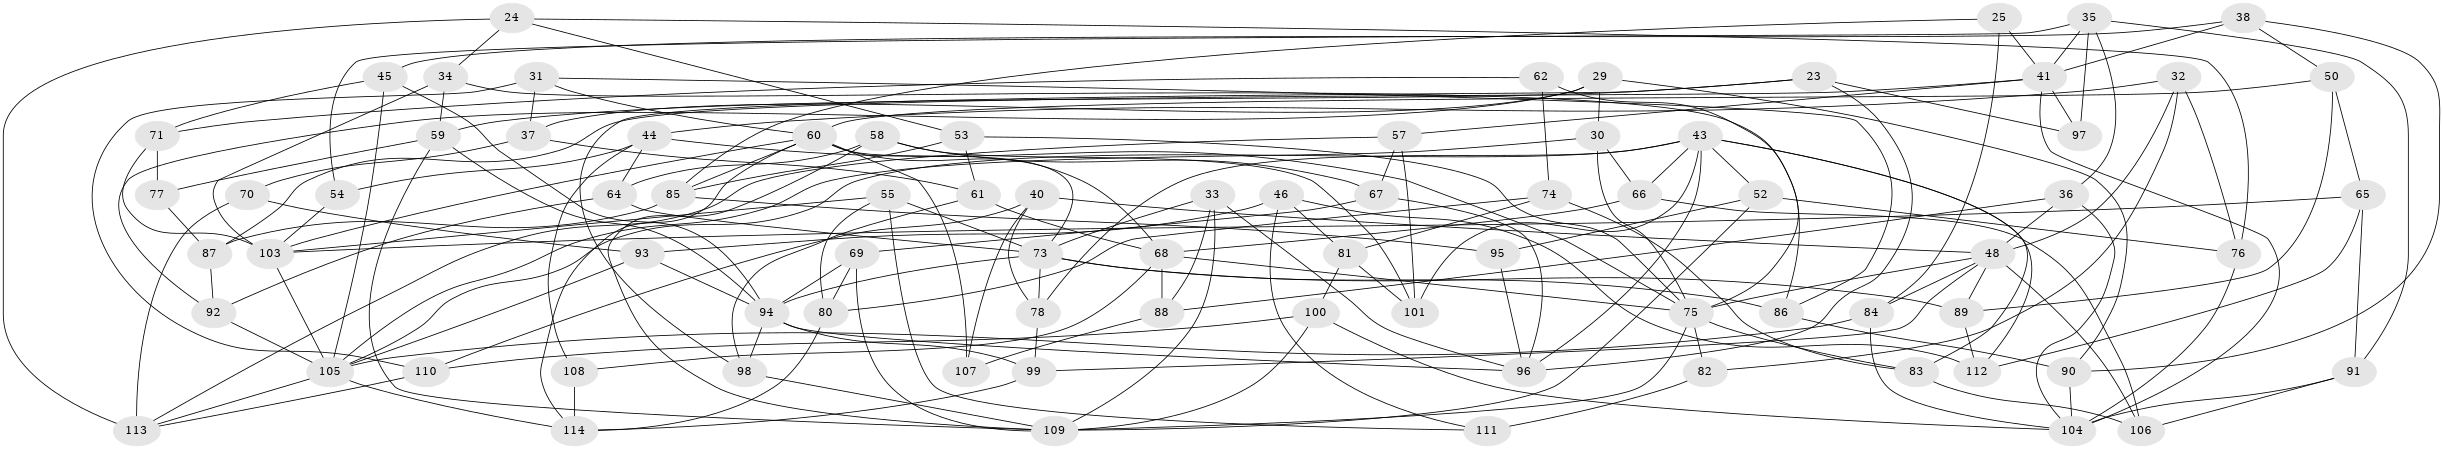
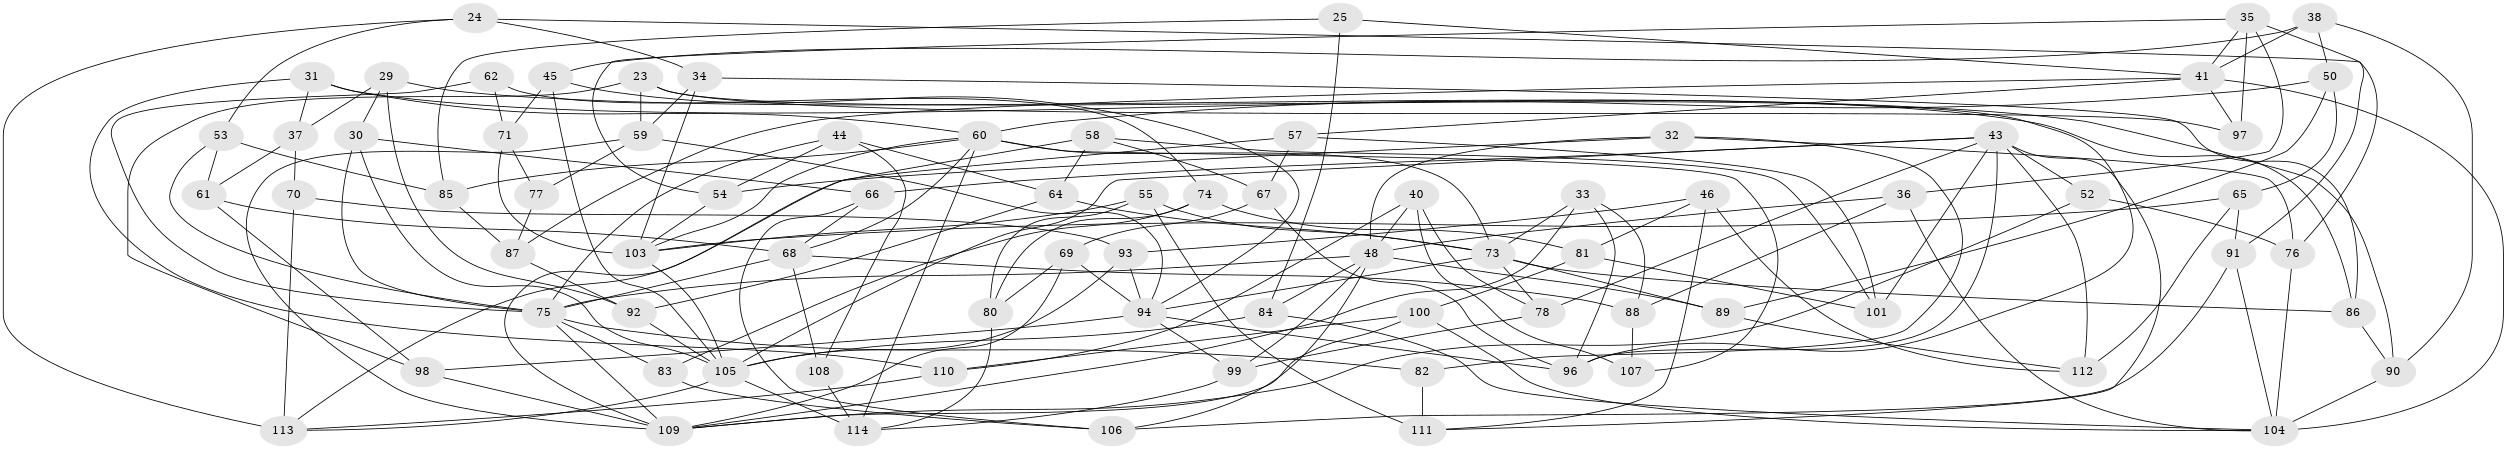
edge "32" -- "44": now "32" -- "54"
node "95": removed
edge "43" -- "83": now "43" -- "111"
